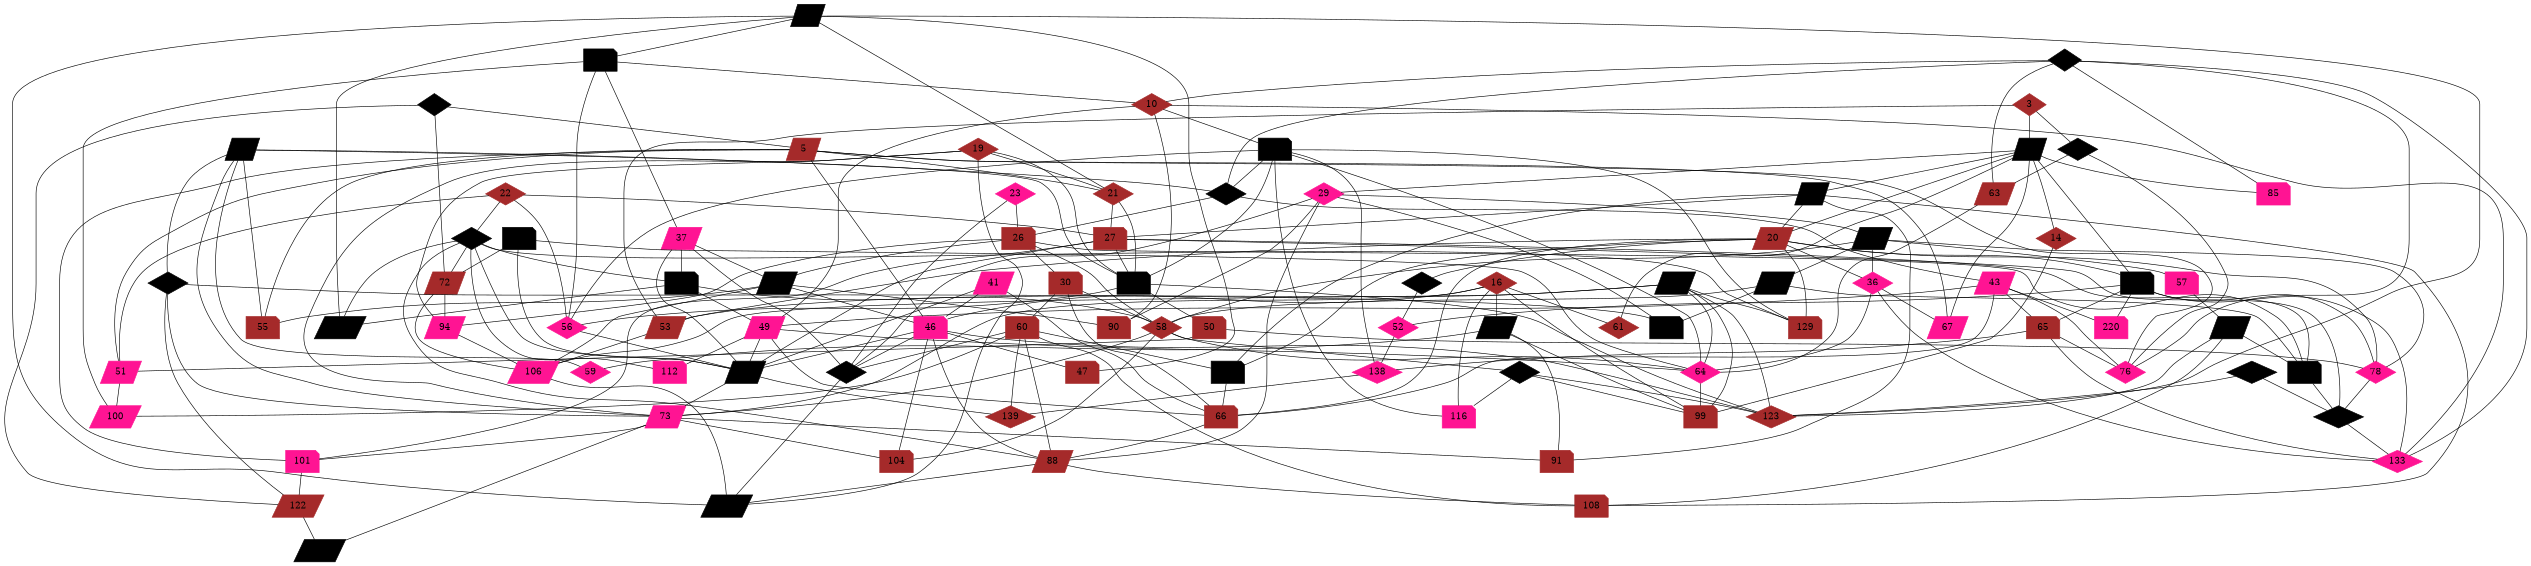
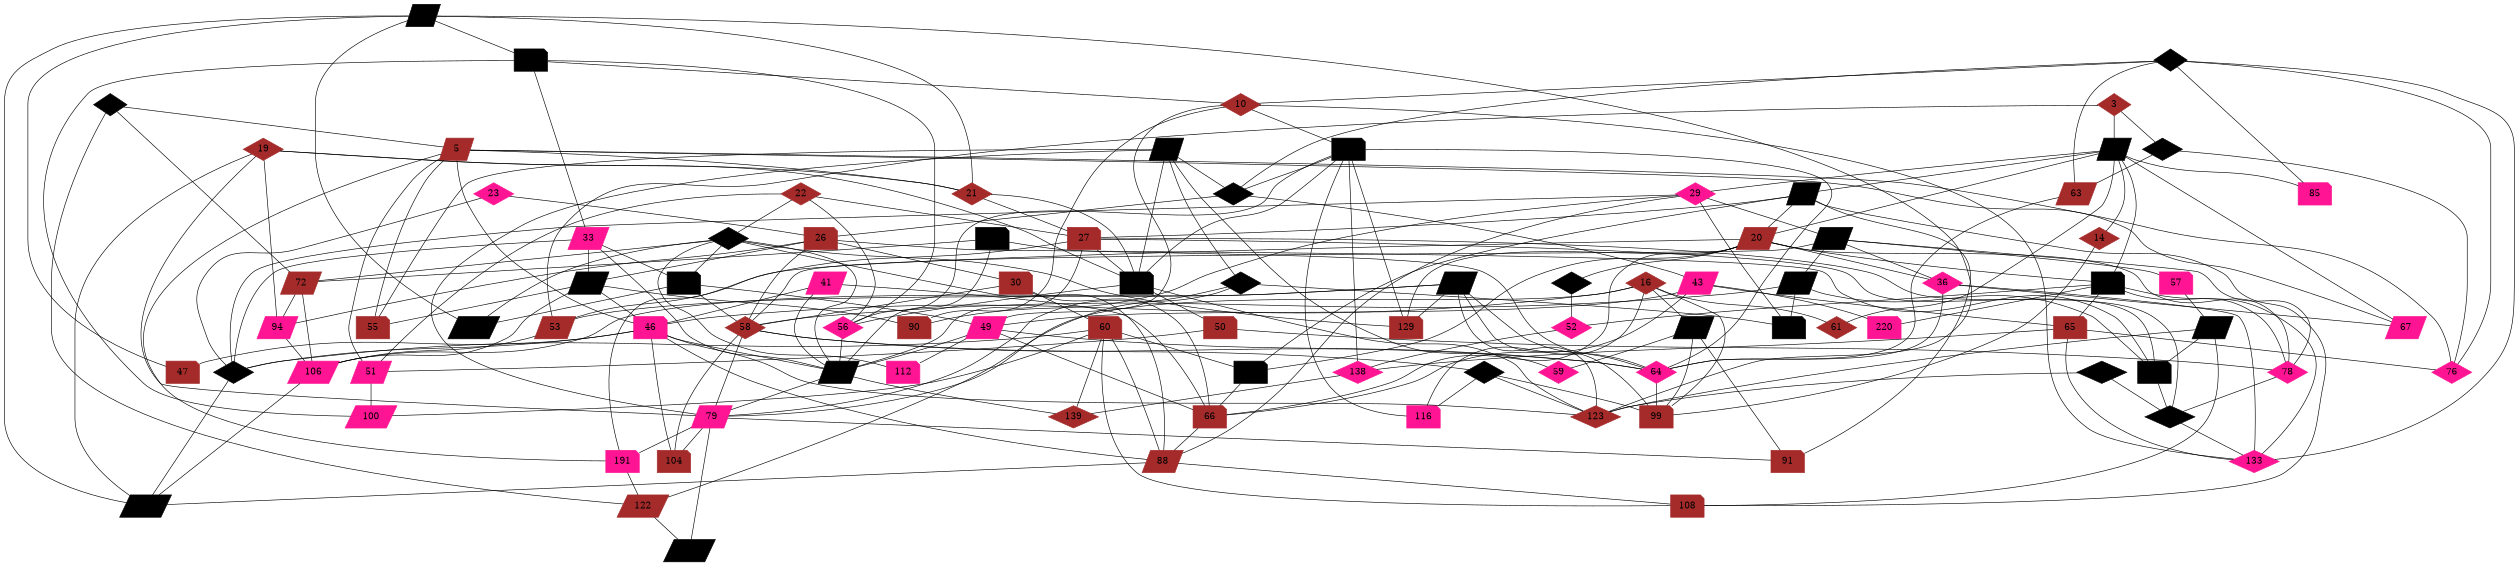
node "37": label "37" -> "33"
edge "43" -- "76": removed
node "73": label "73" -> "79"
node "101": label "101" -> "191"
